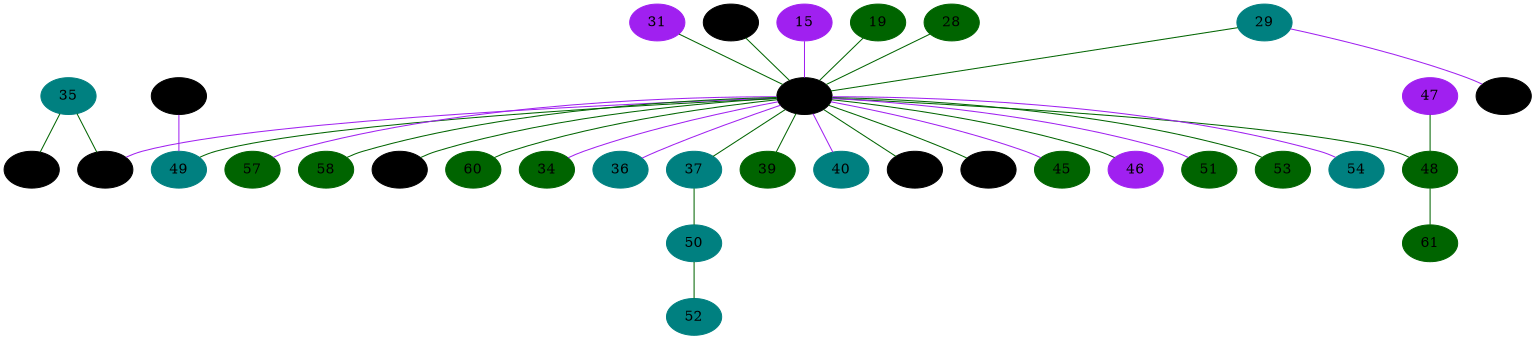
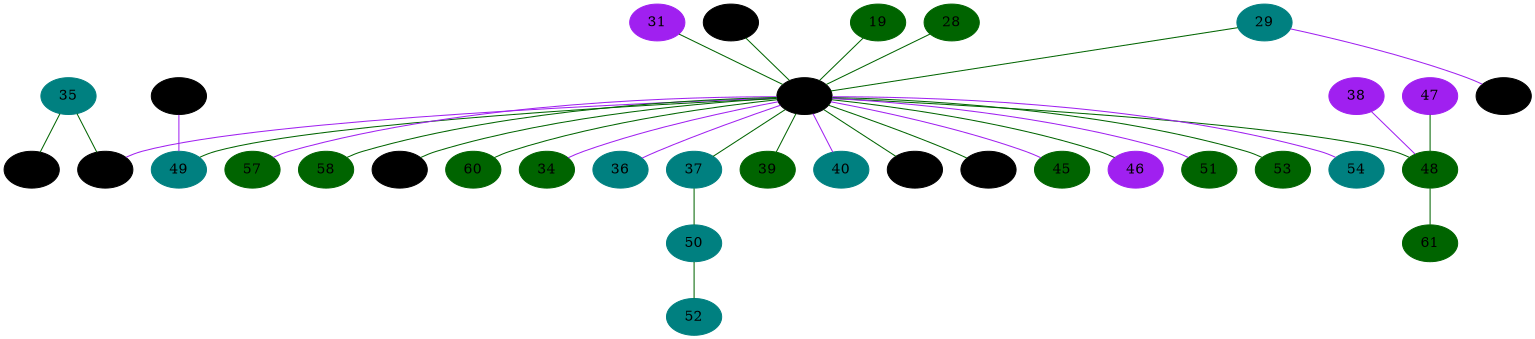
node "15": removed
node "38": added
